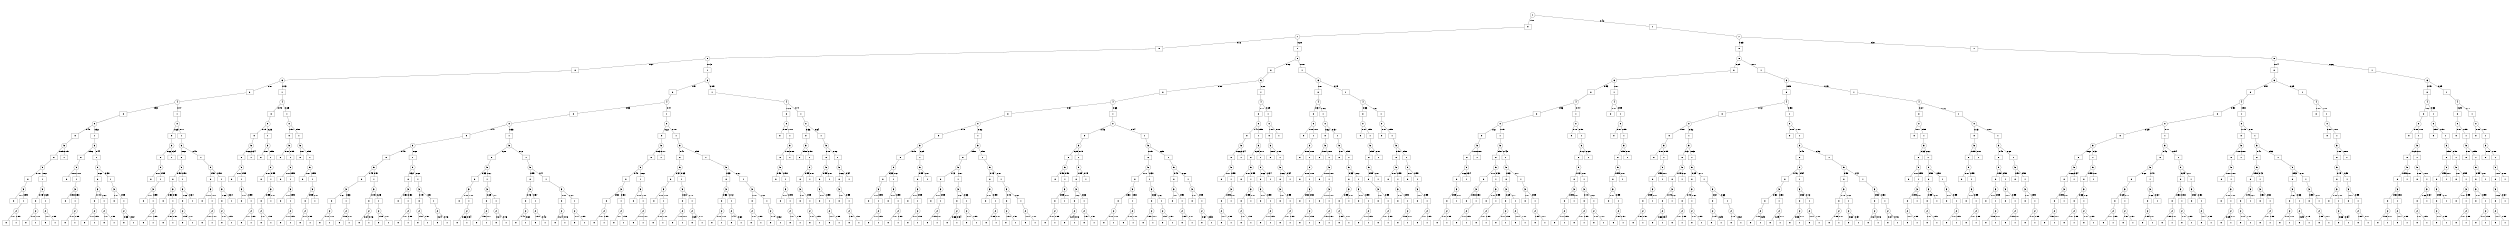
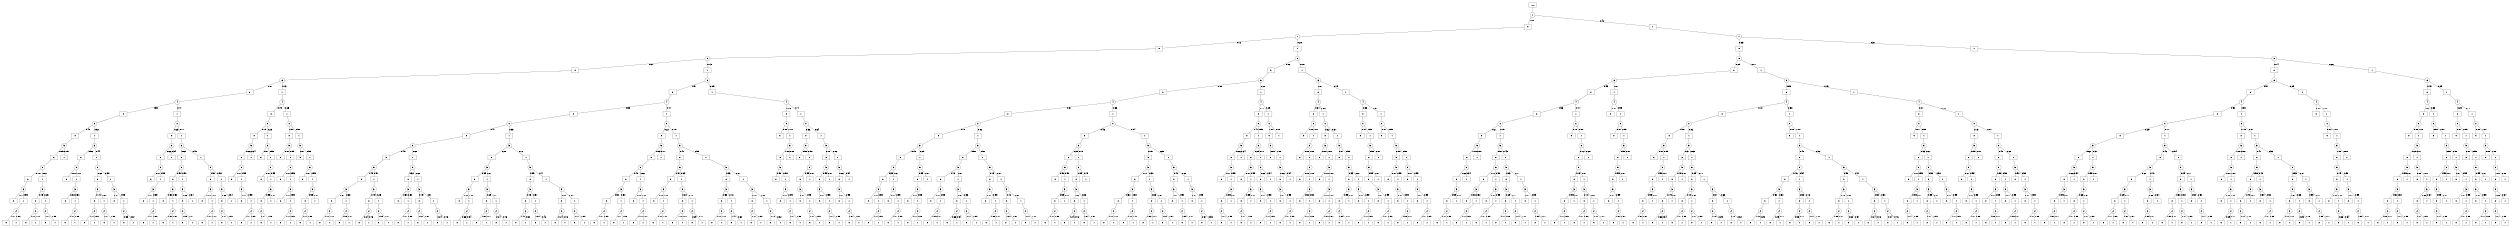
node "root": added
